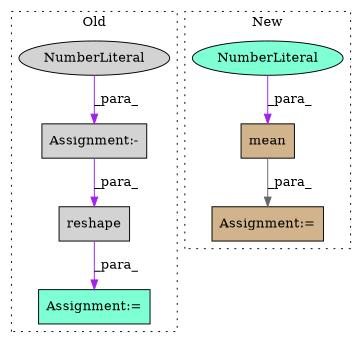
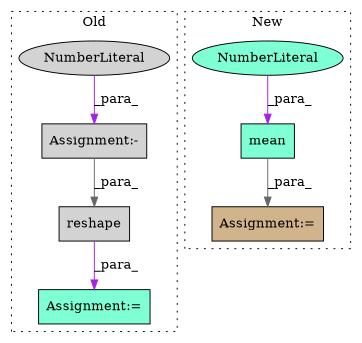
node "mean": fillcolor tan -> aquamarine
edge "Assignment:-" -> "reshape": color purple -> gray40
